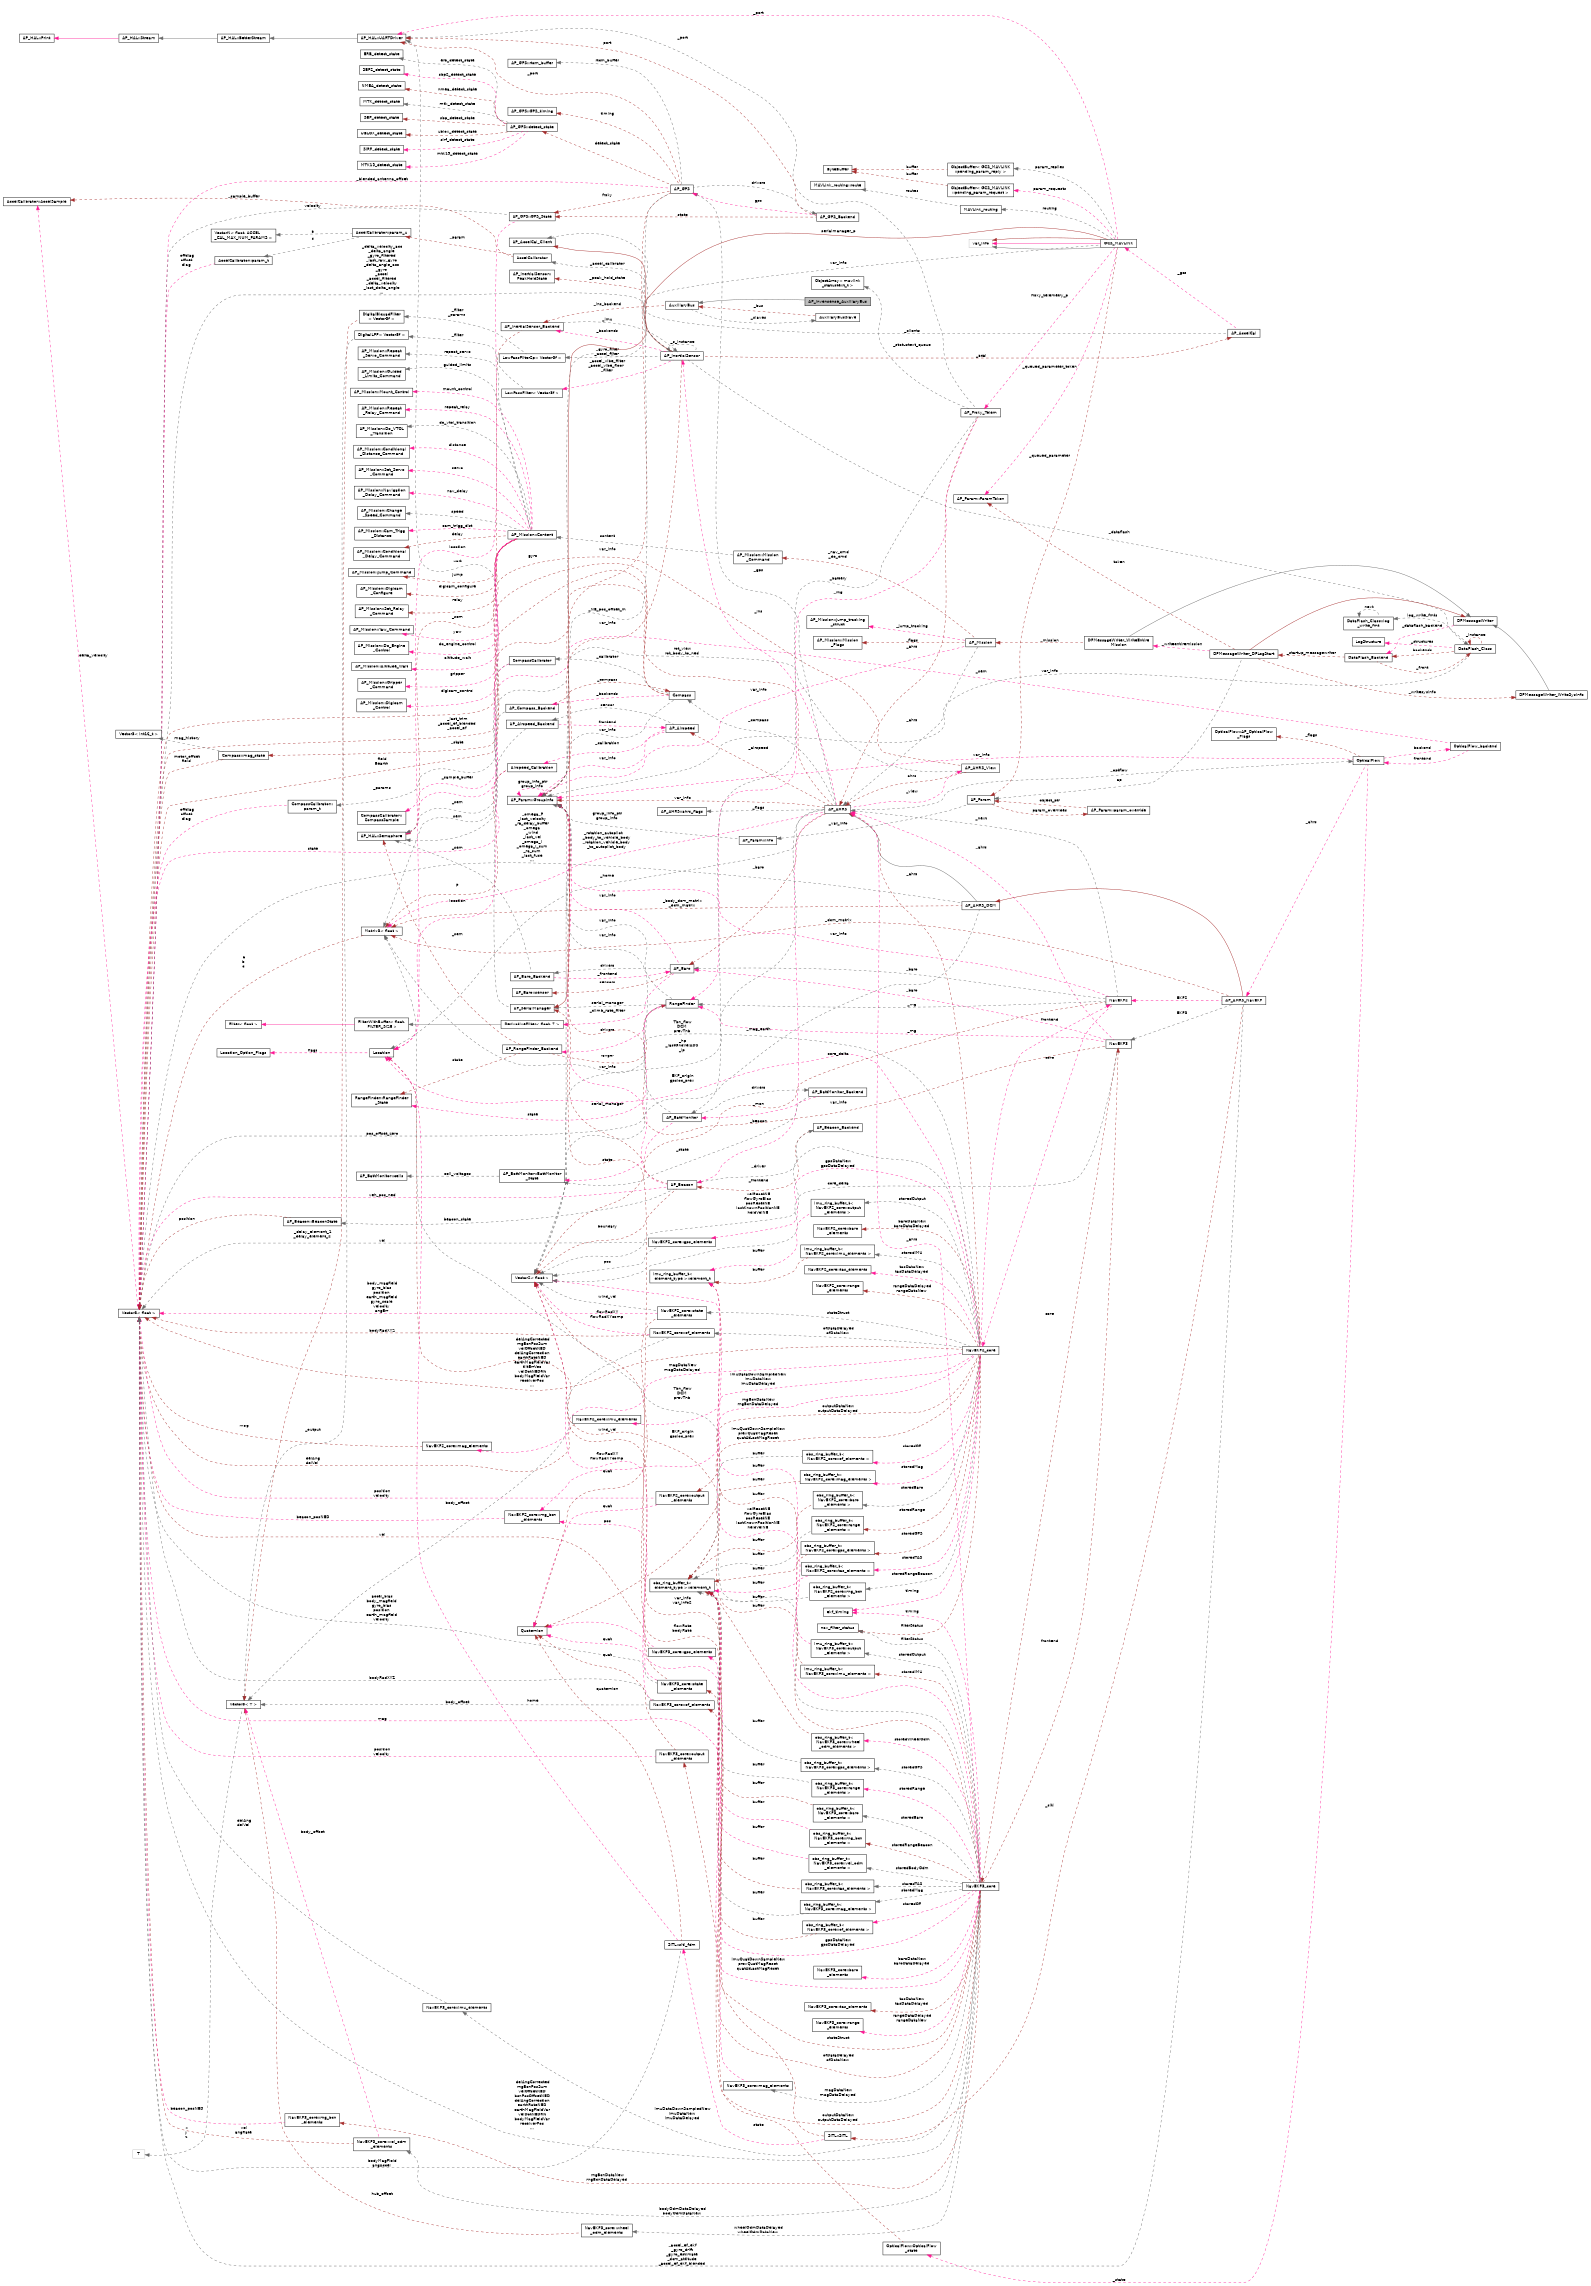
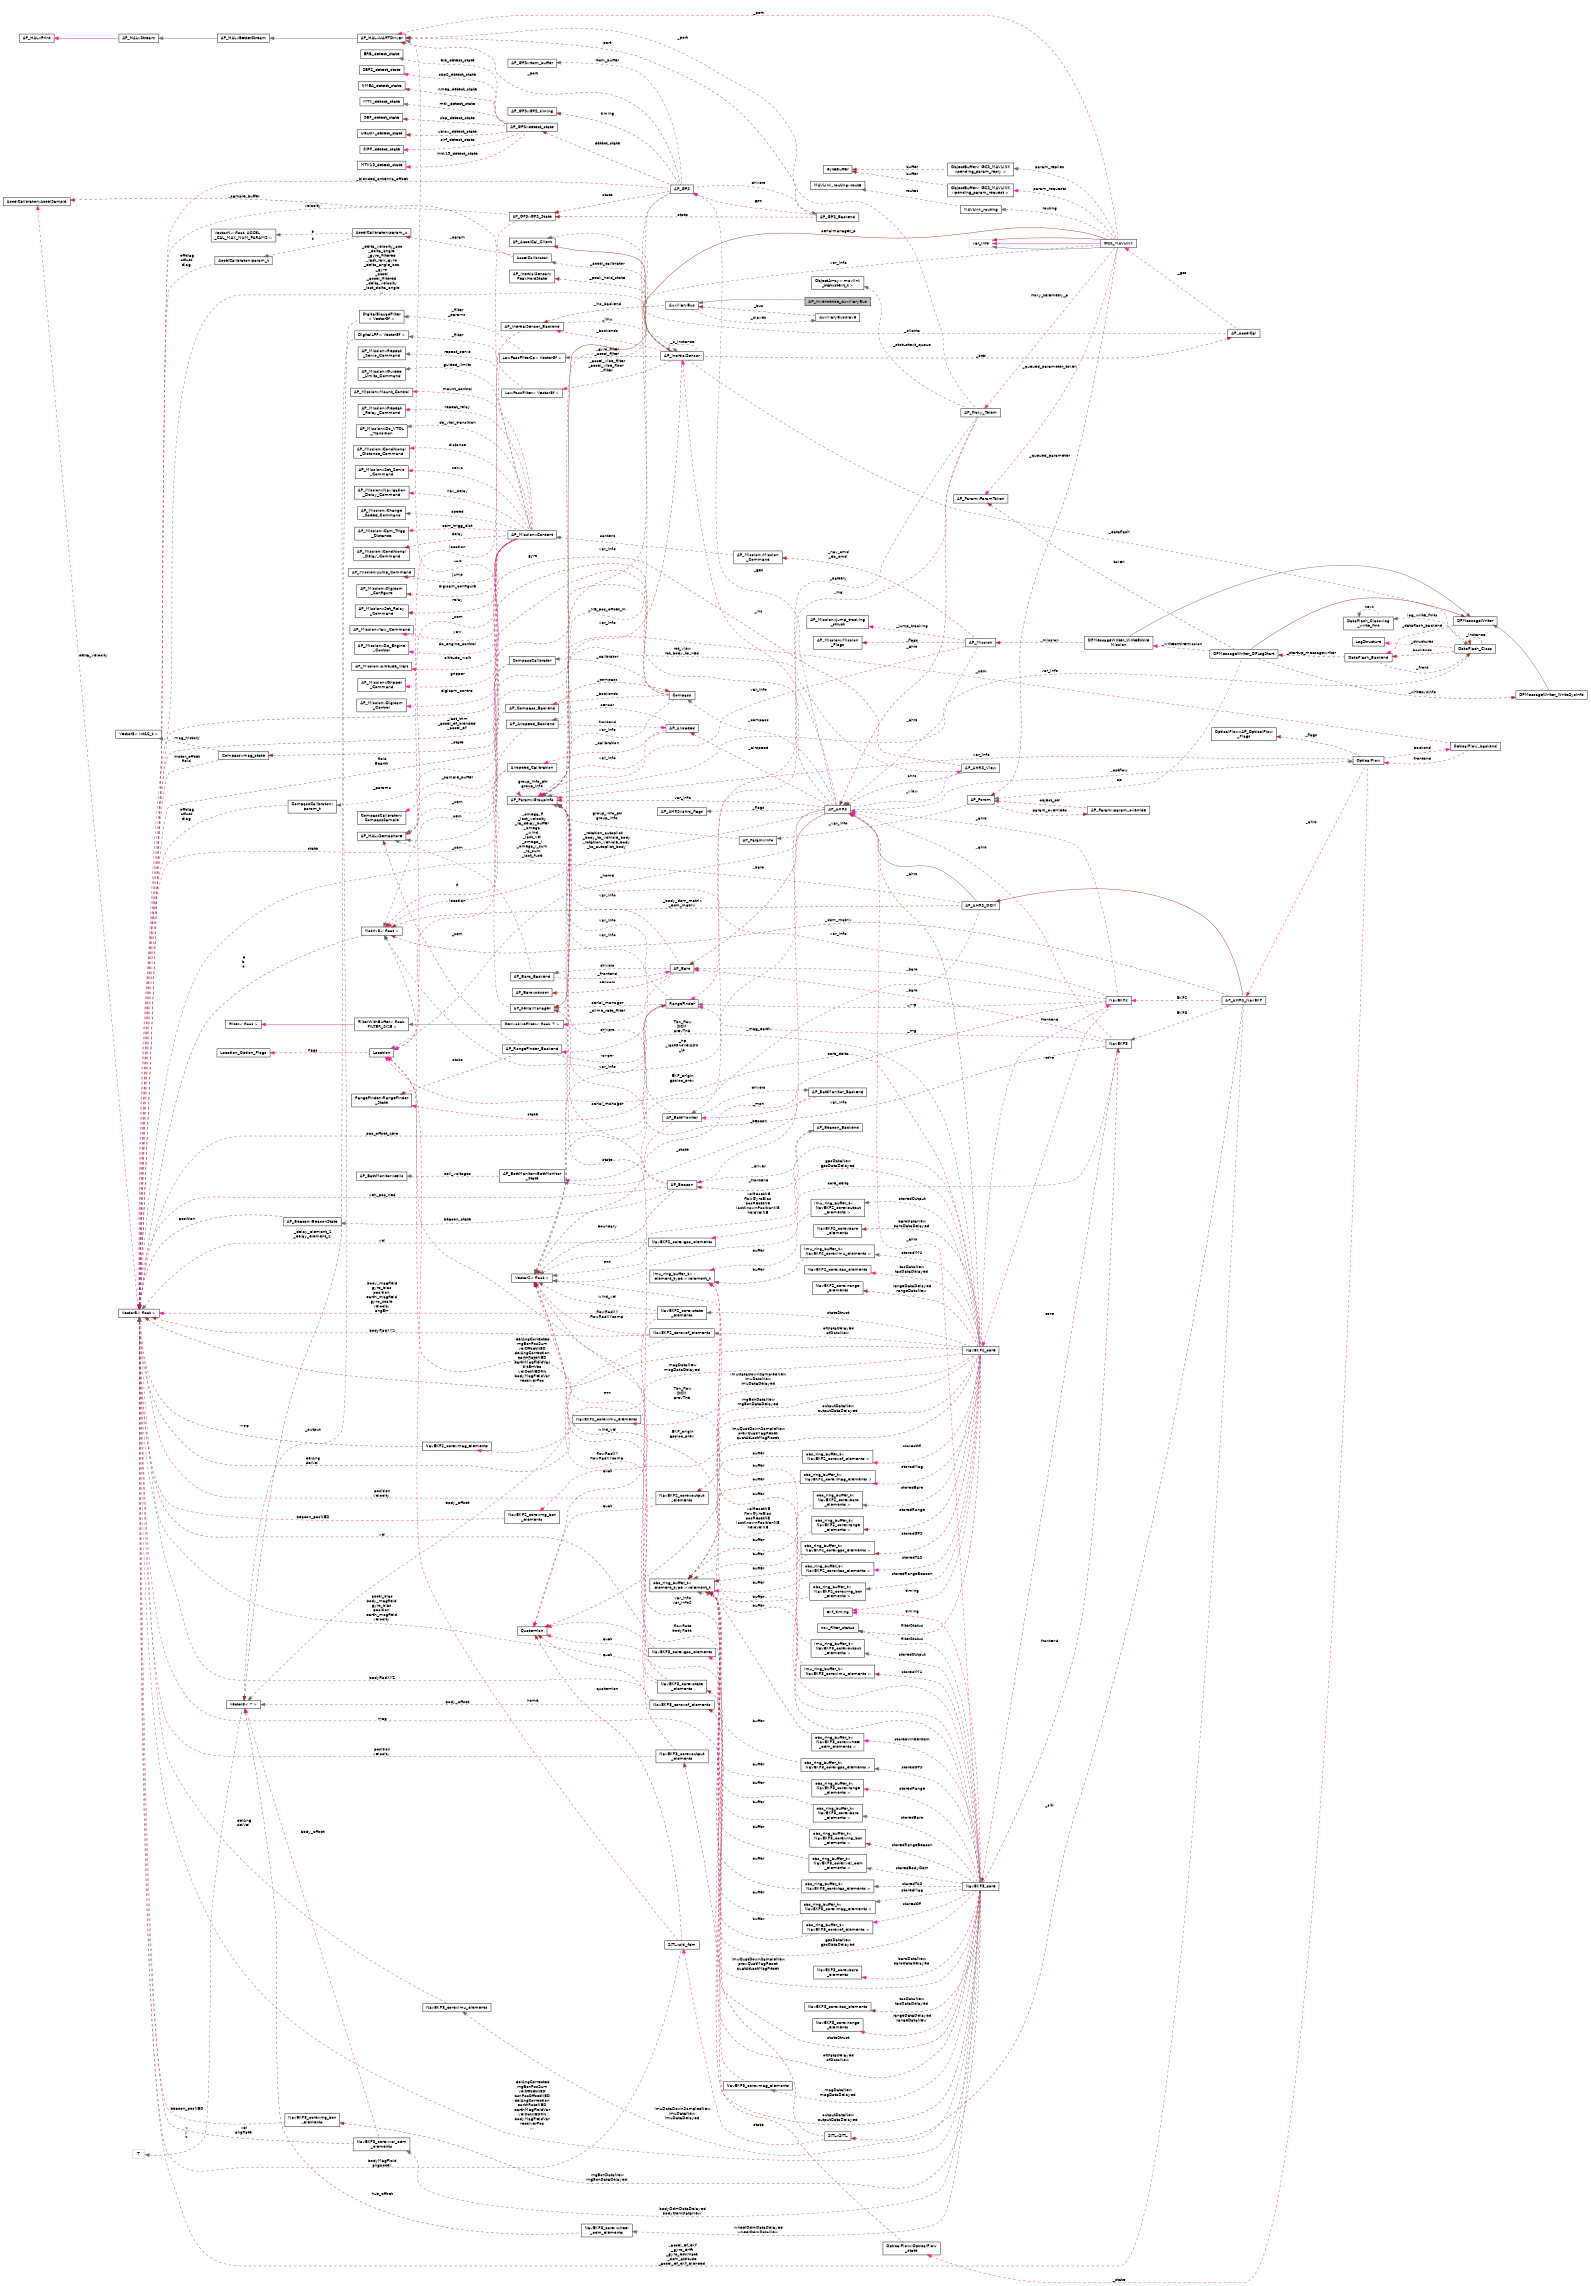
edge "AP_GPS" -> "AP_GPS::GPS_State": label " frsky" -> " state"
edge "NavEKF2" -> "AP_AHRS": label " _next" -> " _ahrs"
edge "NavEKF3_core::gps_elements" -> "NavEKF2_core::rng_bcn _elements": now "NavEKF3_core::gps_elements" -> "Vector2< float >"
